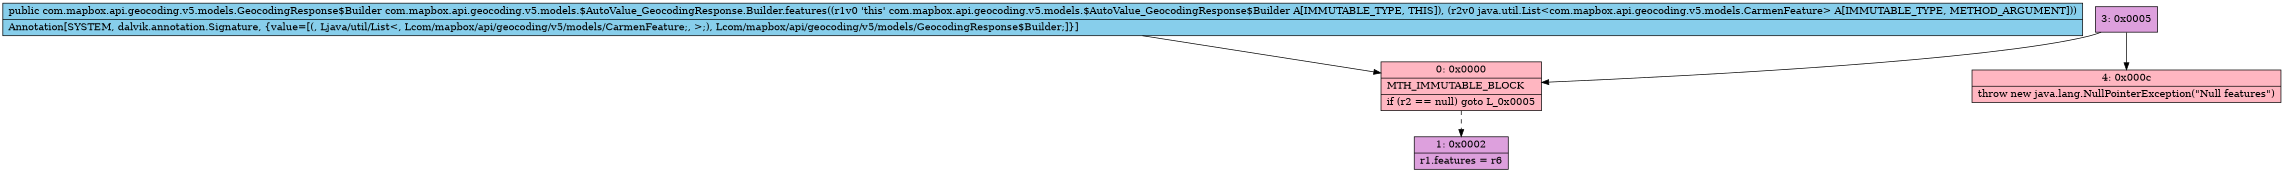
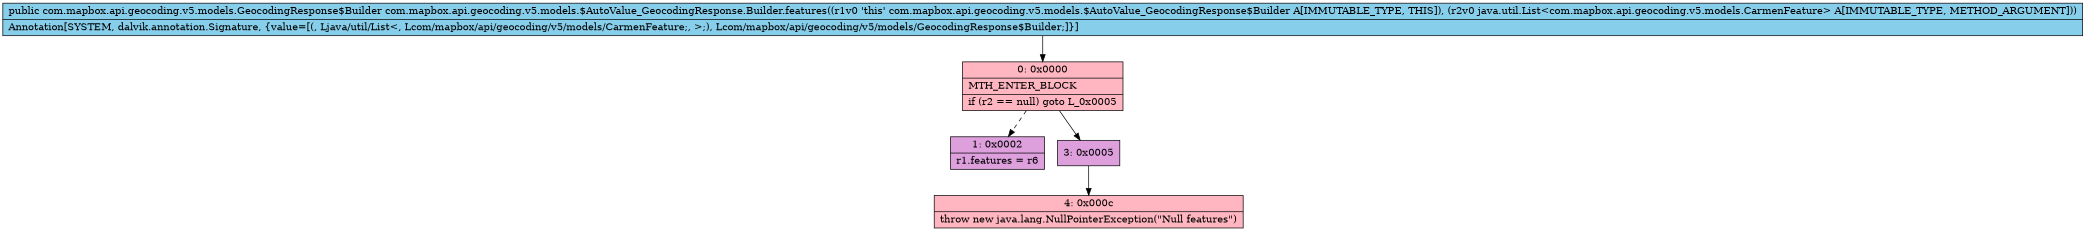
edge "3: 0x0005" -> "0: 0x0000": reversed
node "0: 0x0000": text "MTH_IMMUTABLE_BLOCK" -> "MTH_ENTER_BLOCK"
